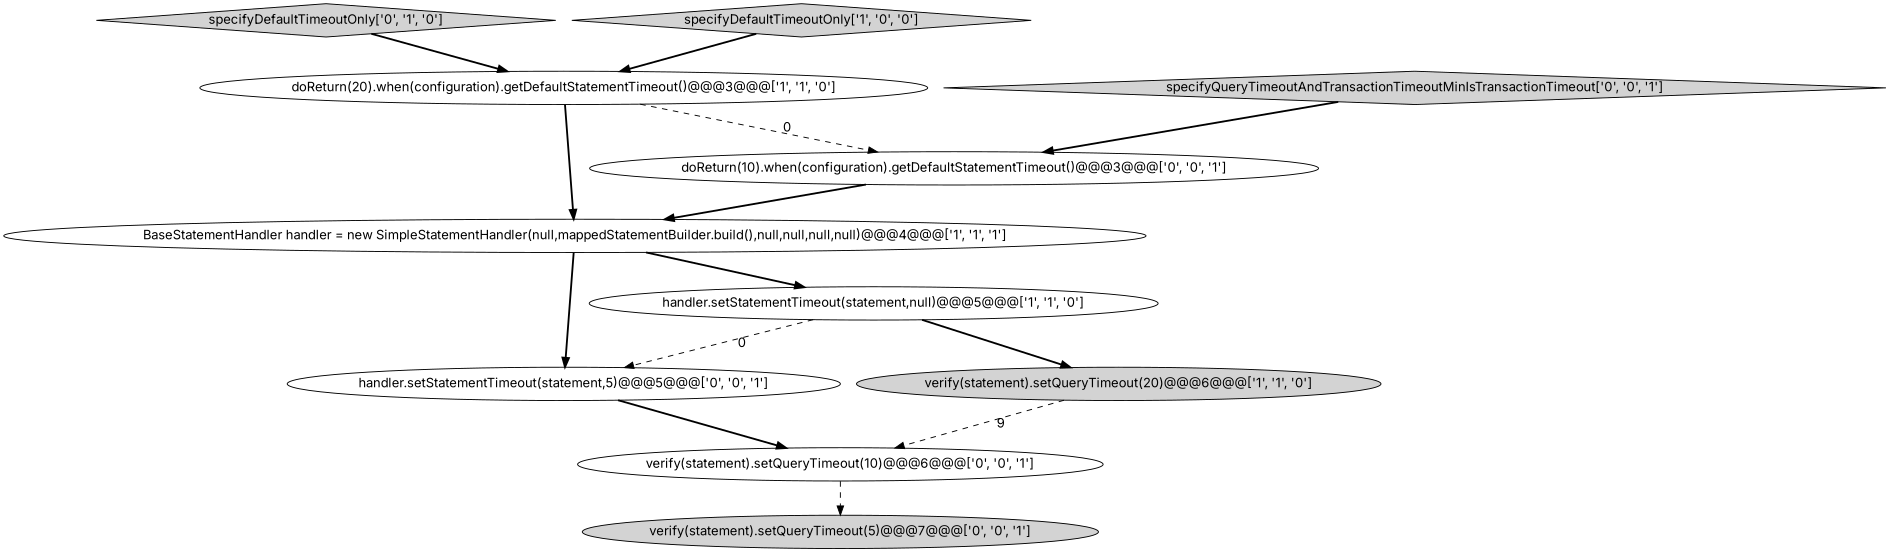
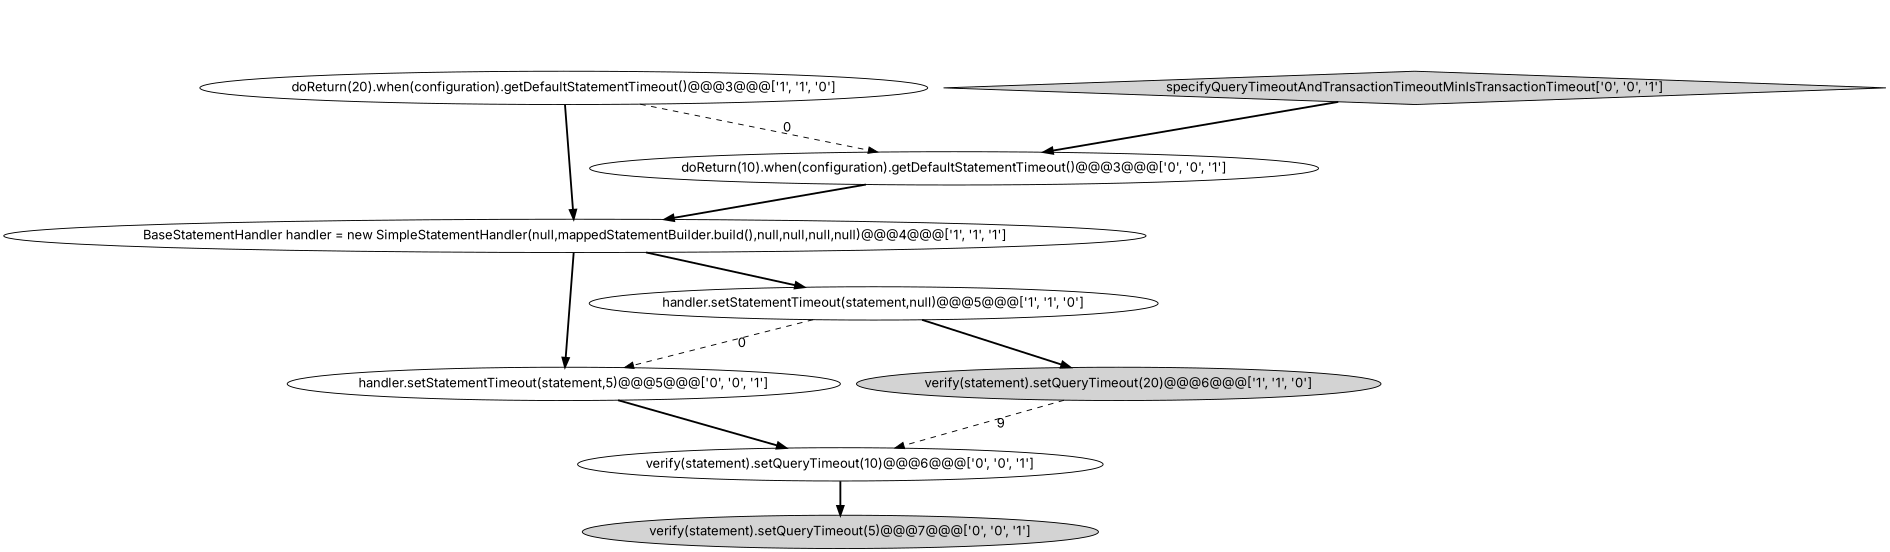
node "specifyDefaultTimeoutOnly['0', '1', '0']": removed
node "specifyDefaultTimeoutOnly['1', '0', '0']": removed
edge "verify(statement).setQueryTimeout(10)@@@6@@@['0', '0', '1']" -> "verify(statement).setQueryTimeout(5)@@@7@@@['0', '0', '1']": style dashed -> bold
